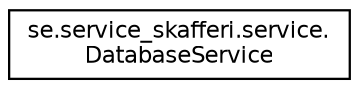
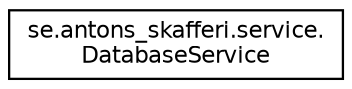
node "se.service_skafferi.service. DatabaseService": label "se.service_skafferi.service. DatabaseService" -> "se.antons_skafferi.service. DatabaseService"
